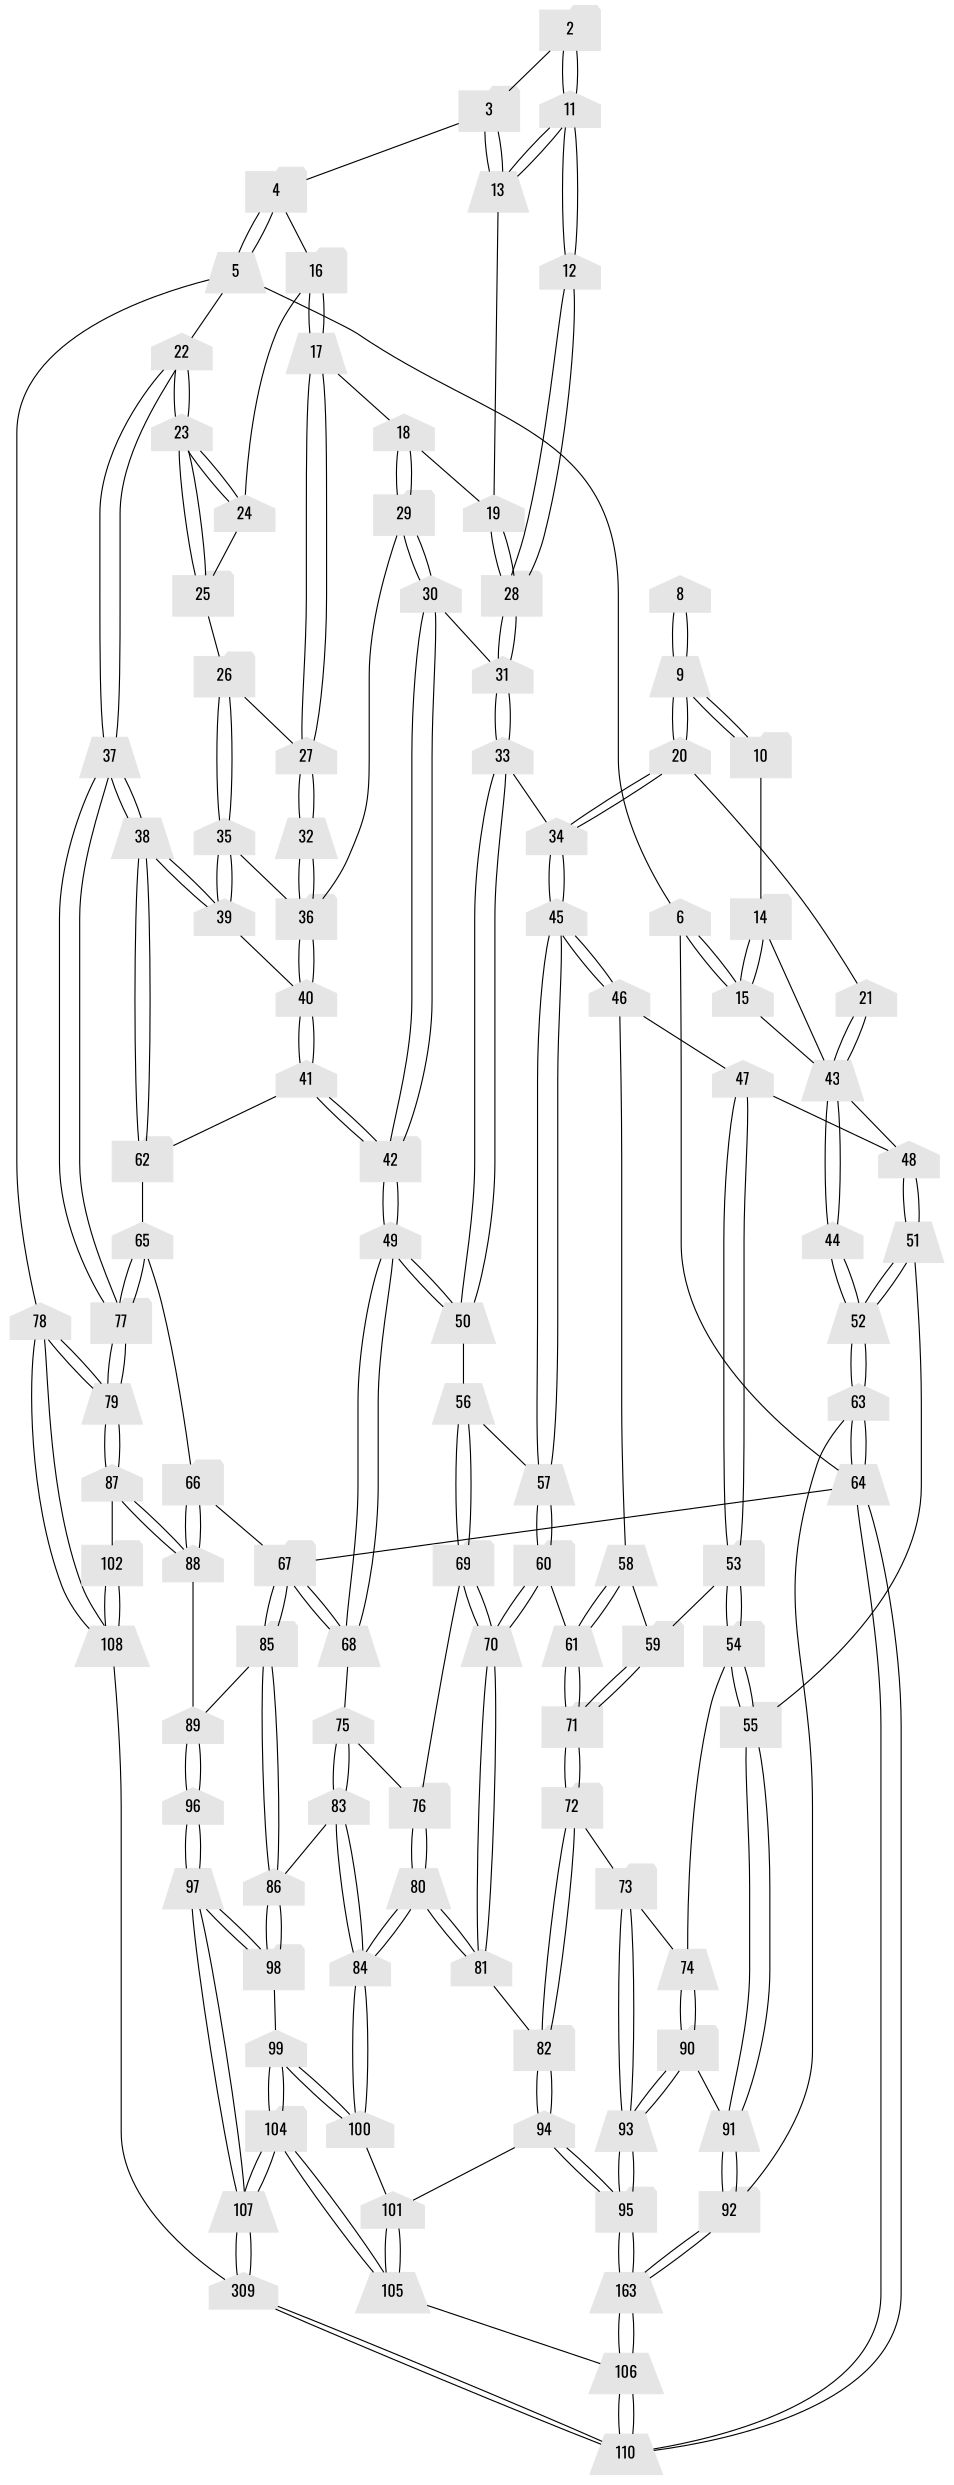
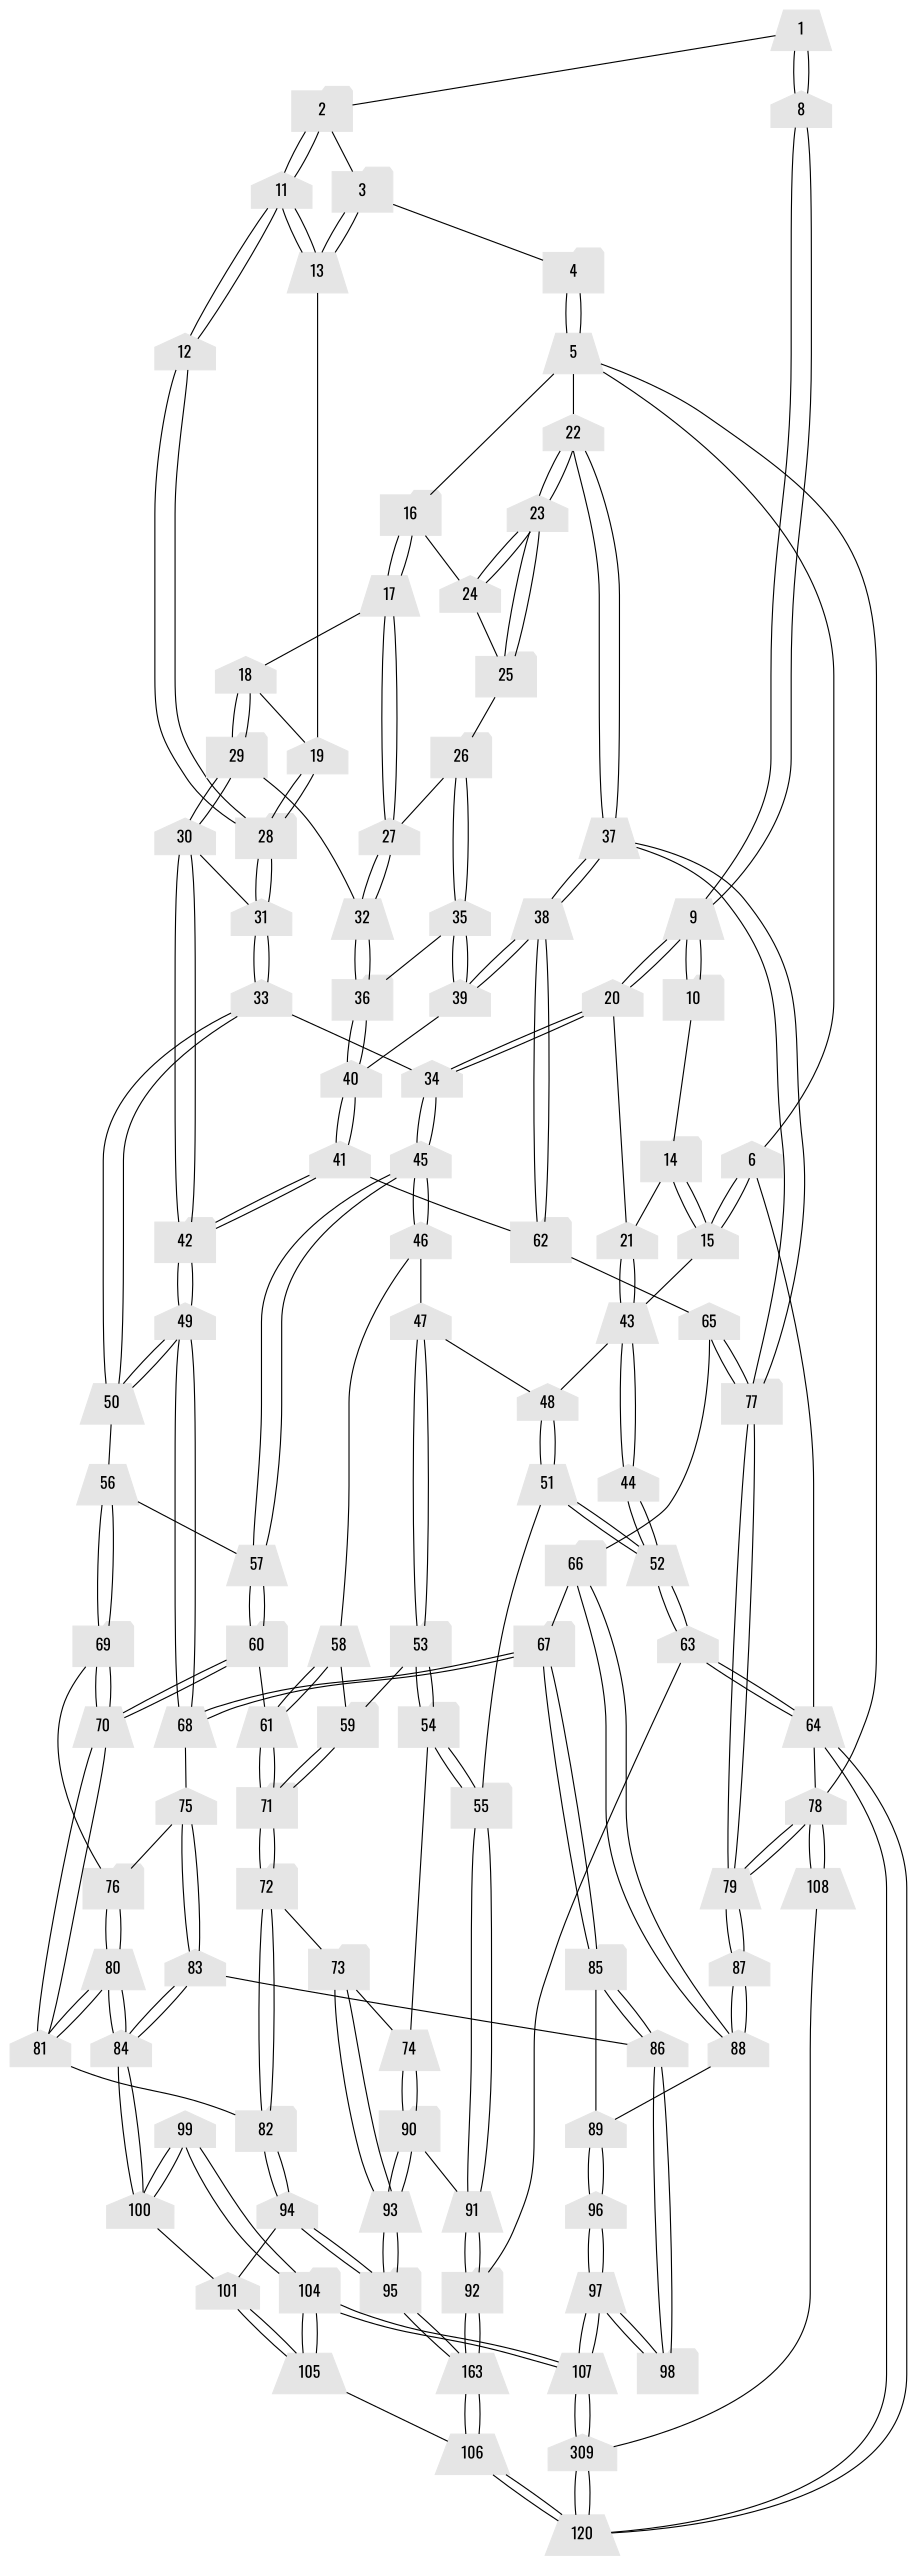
node "1": added
edge "4" -- "16": now "5" -- "16"
edge "29" -- "36": now "29" -- "32"
edge "14" -- "43": now "14" -- "21"
edge "64" -- "67": now "64" -- "78"
node "102": removed
edge "98" -- "99": removed
node "110": label "110" -> "120"
